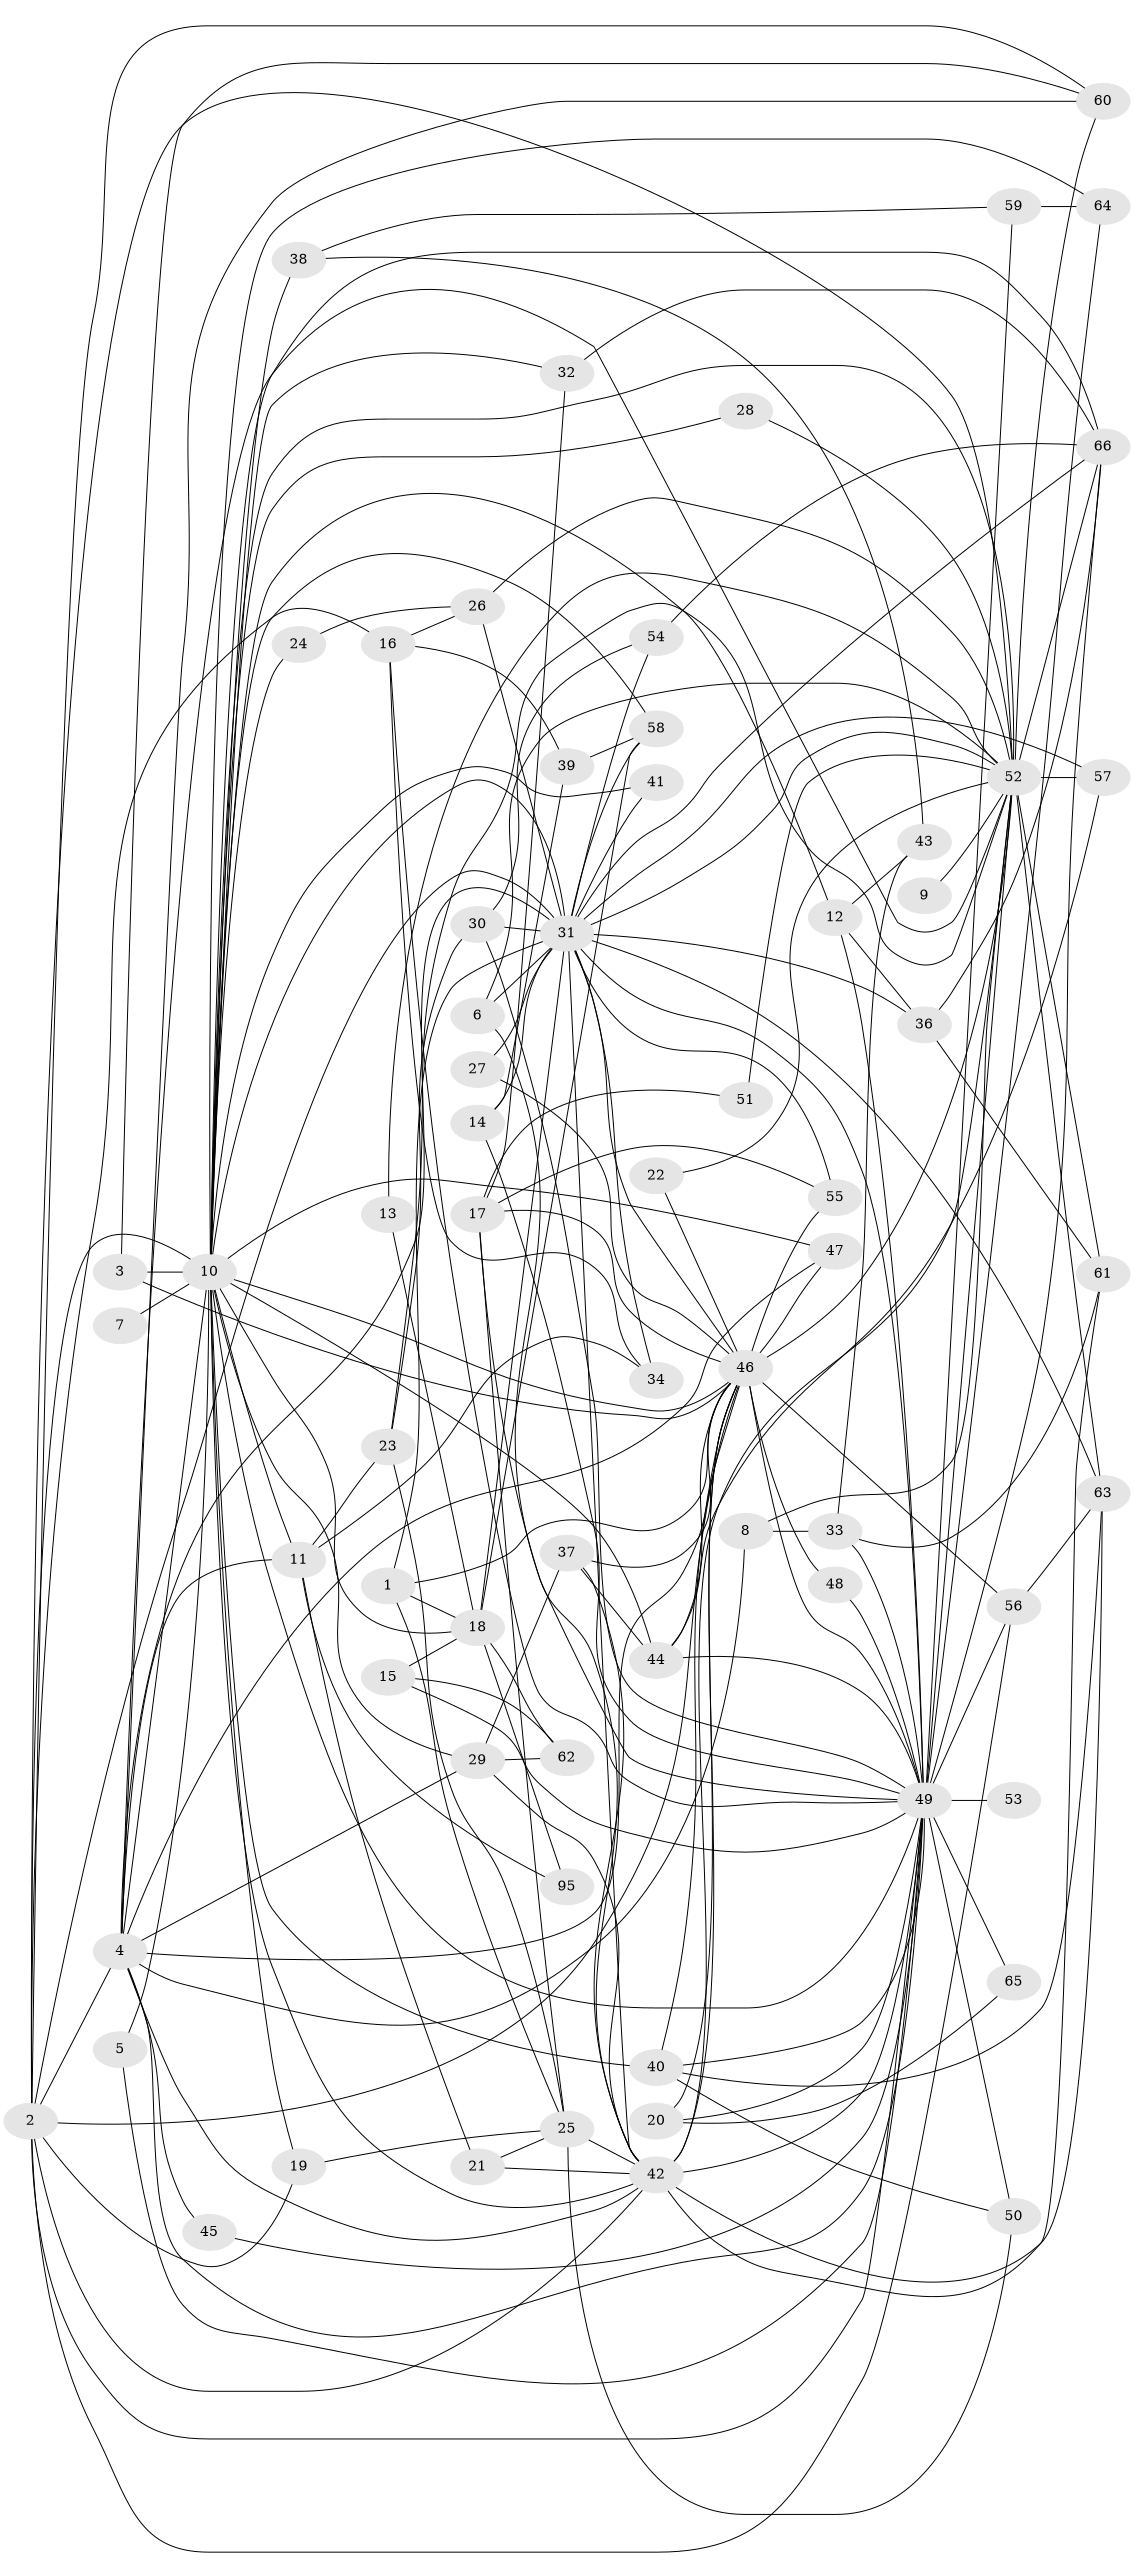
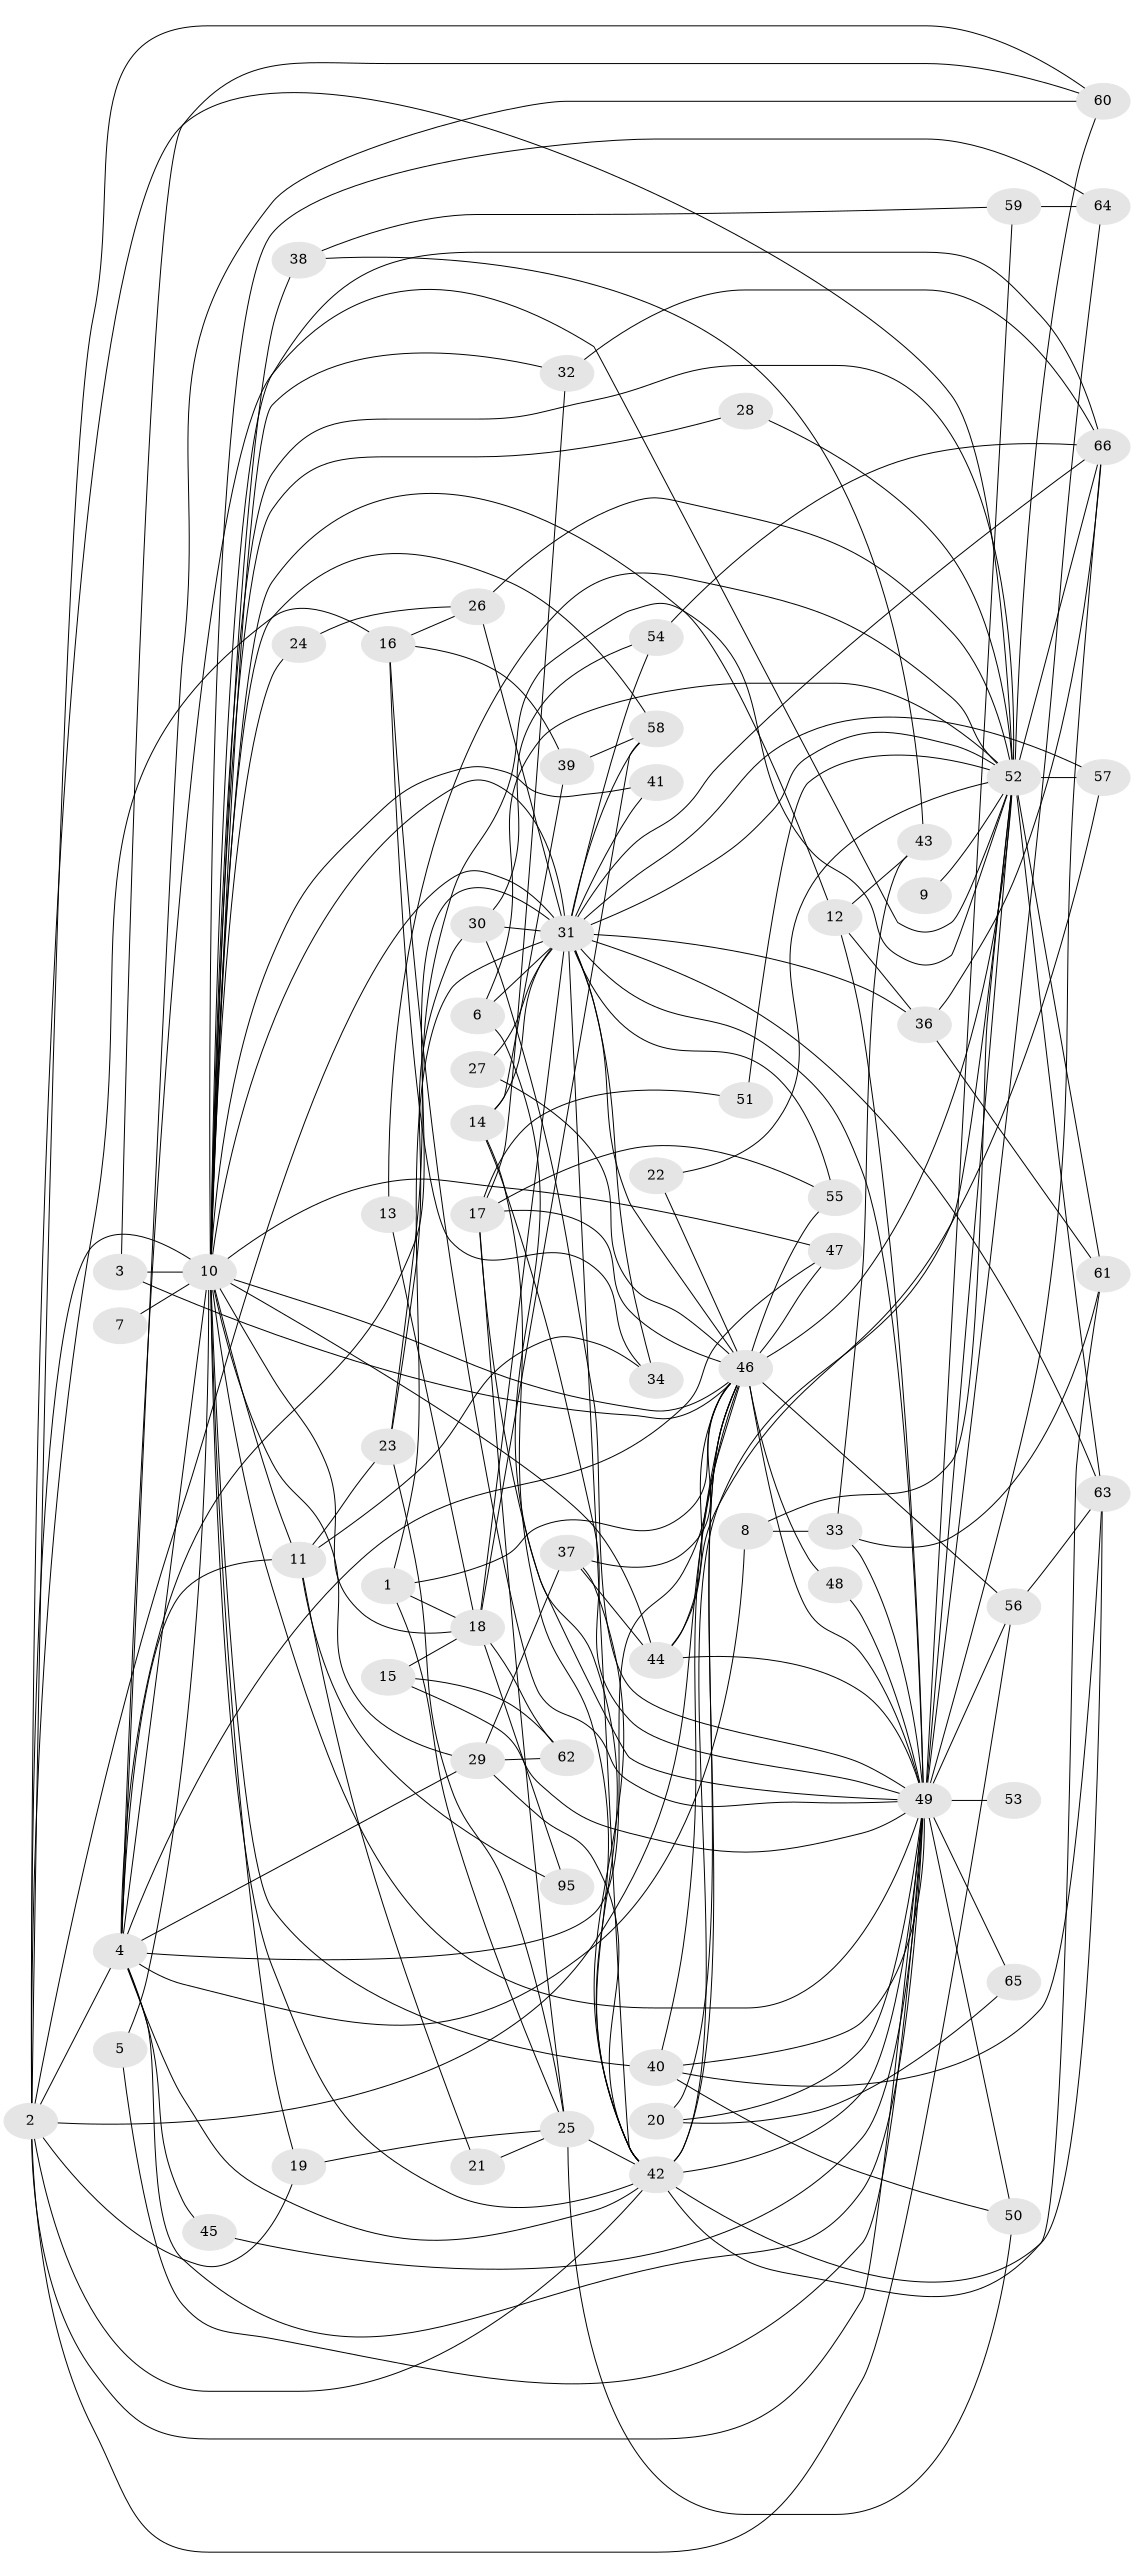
edge "21" -- "42": now "14" -- "42"
